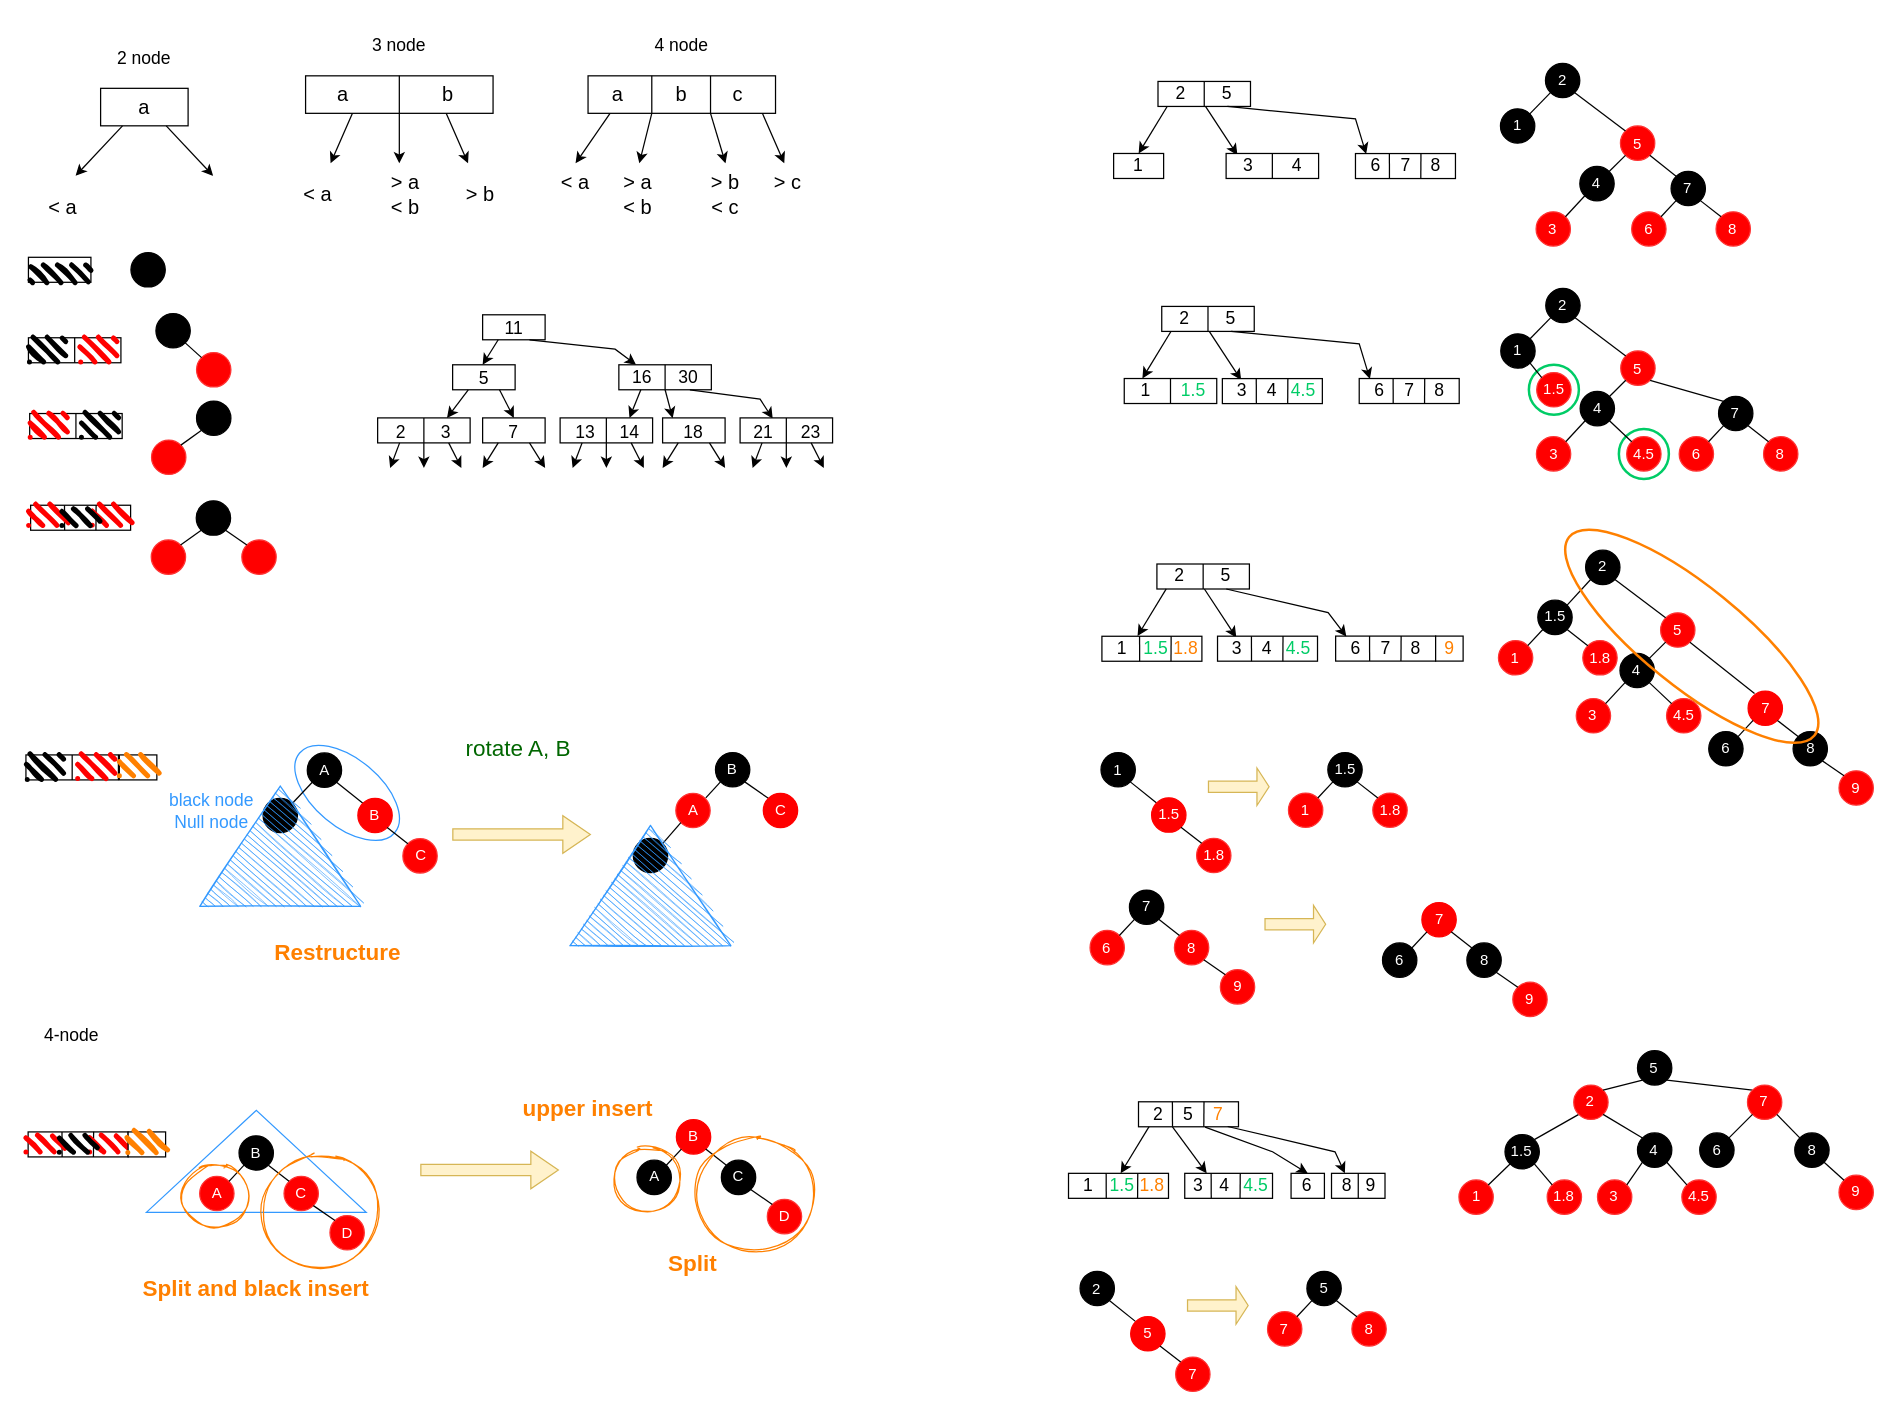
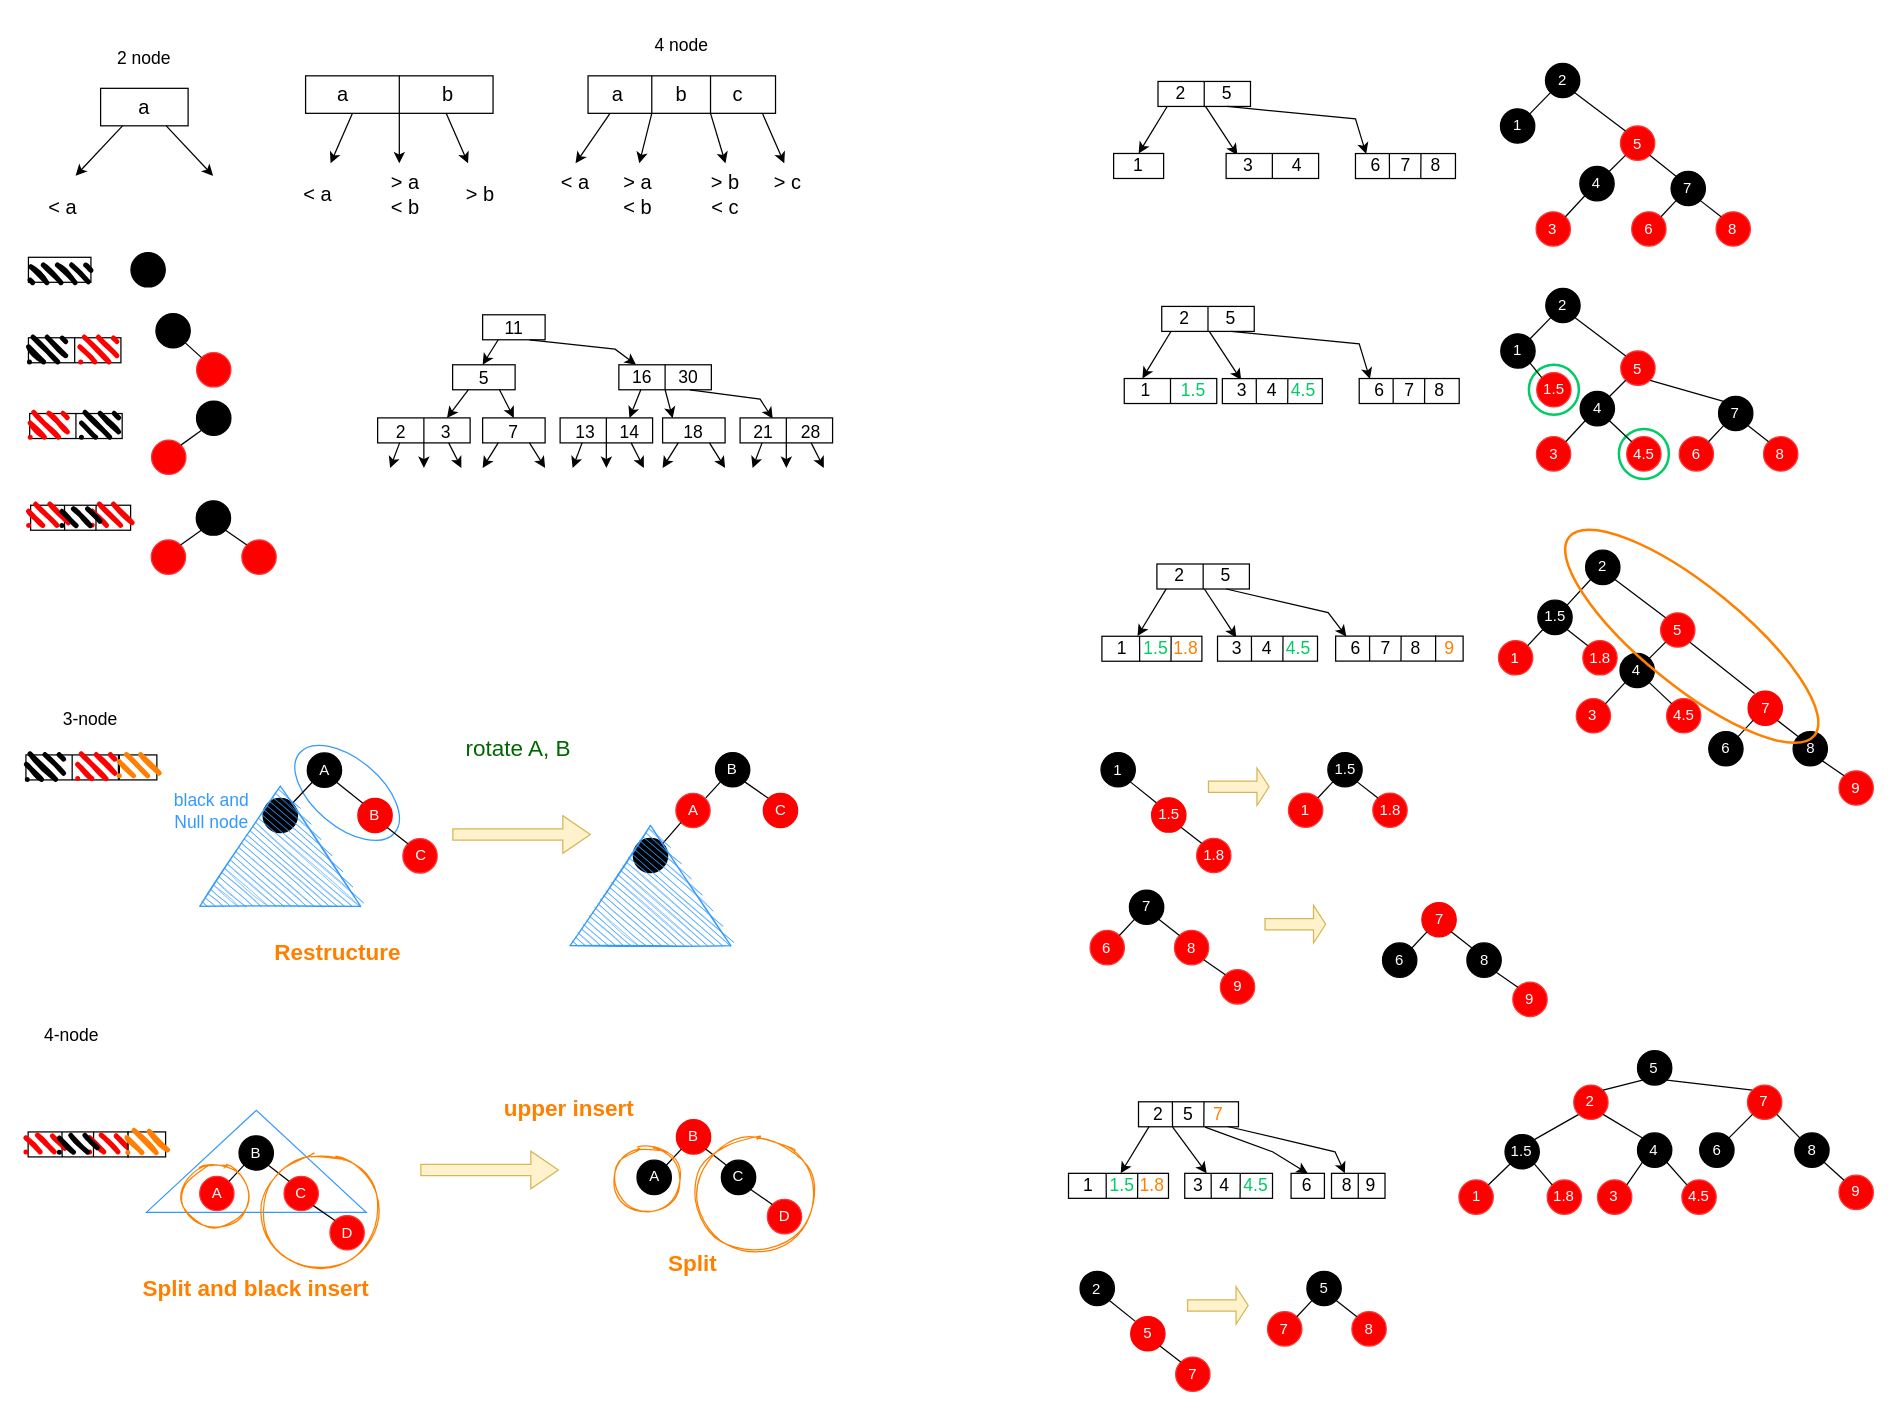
node "3 node": removed
node "23": label "23" -> "28"
node "3-node": added
node "black node Null node": label "black node Null node" -> "black and Null node"
node "upper insert": moved (588, 1109) -> (569, 1109)
